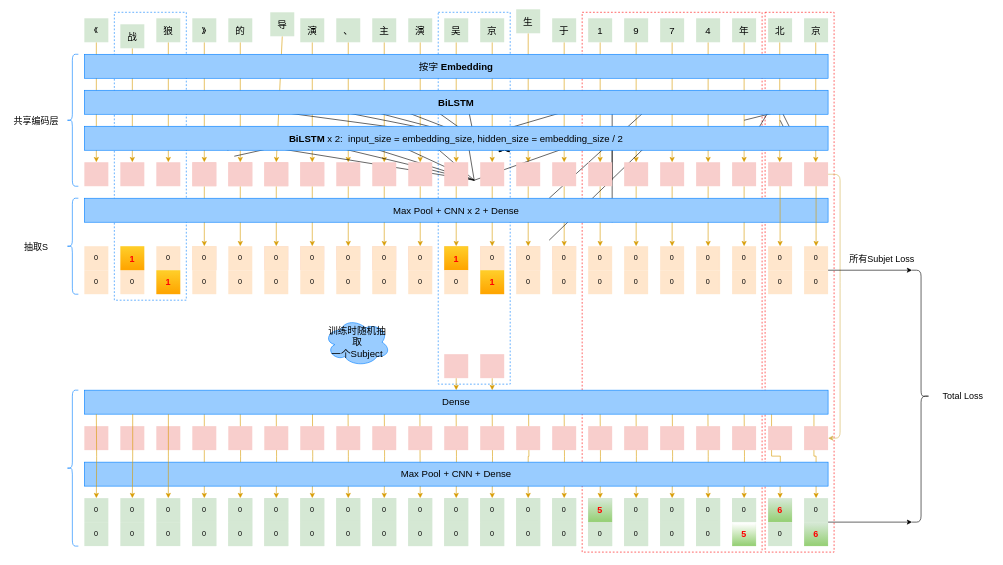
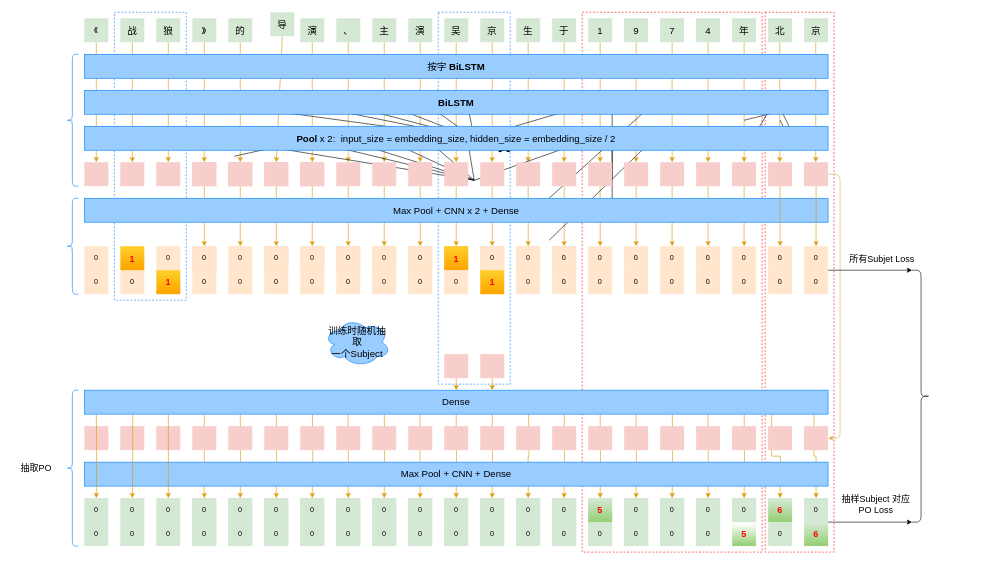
node "生": moved (528, 21) -> (528, 30)
node "战": moved (132, 36) -> (132, 30)
node "按字 Embedding": label "按字 Embedding" -> "按字 BiLSTM"
node "共享编码层": removed
node "BiLSTM x 2: input_size = embedding_size, hidden_size = embedding_size / 2": label "BiLSTM x 2: input_size = embedding_size, hidden_size = embedding_size / 2" -> "Pool x 2: input_size = embedding_size, hidden_size = embedding_size / 2"
node "抽取S": removed
node "Total Loss": removed
node "抽取PO": added
node "抽样Subject 对应 PO Loss": added
